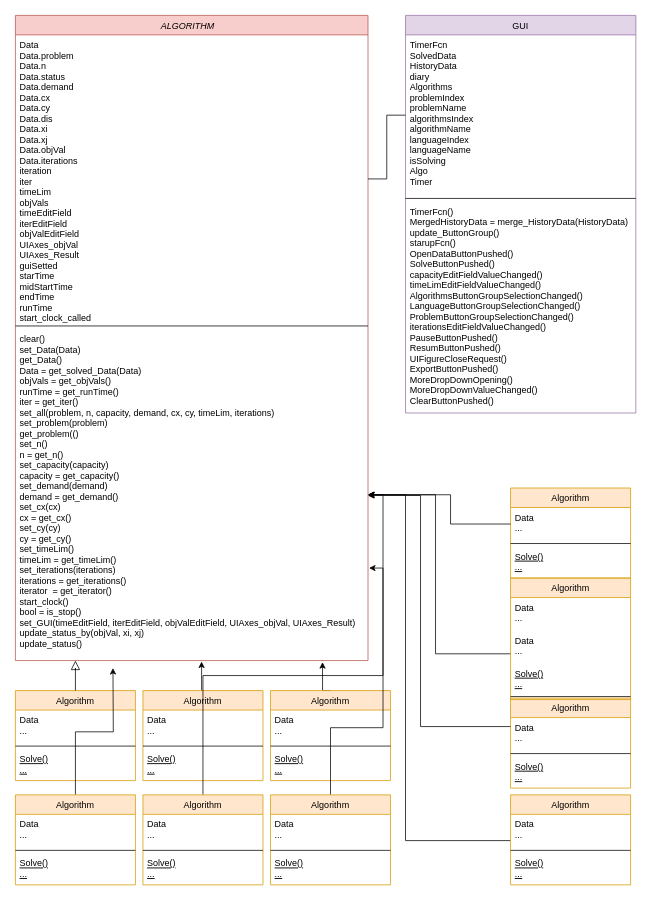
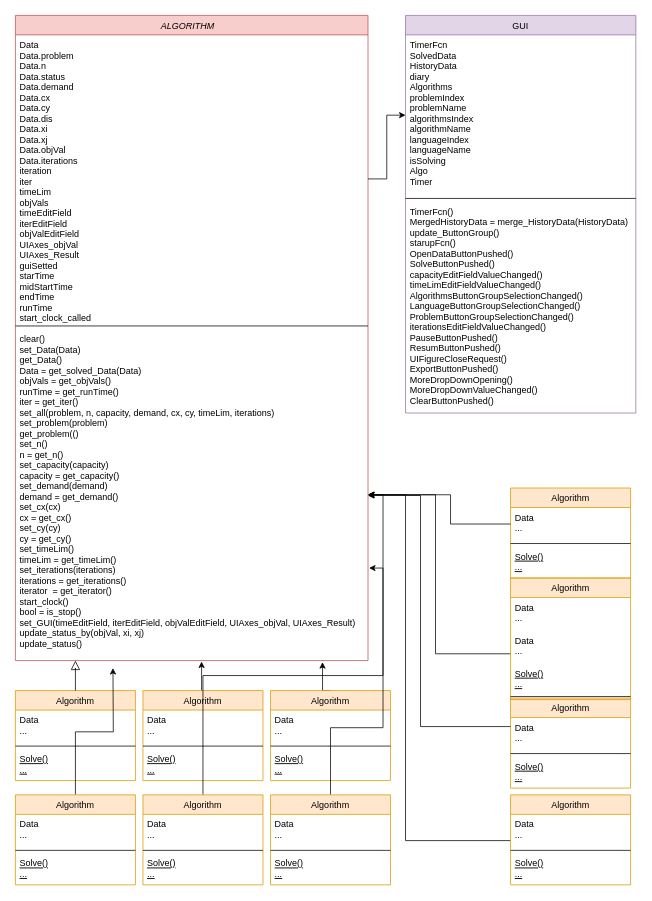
edge "TimerFcn SolvedData HistoryData diary Algorithms problemIndex problemName algorithmsIndex algorithmName languageIndex languageName isSolving Algo Timer" -- "Data Data.problem Data.n Data.status Data.demand Data.cx Data.cy Data.dis Data.xi Data.xj Data.objVal Data.iterations iteration iter timeLim objVals timeEditField iterEditField objValEditField UIAxes_objVal UIAxes_Result guiSetted starTime midStartTime endTime runTime start_clock_called": arrowhead none -> classic
